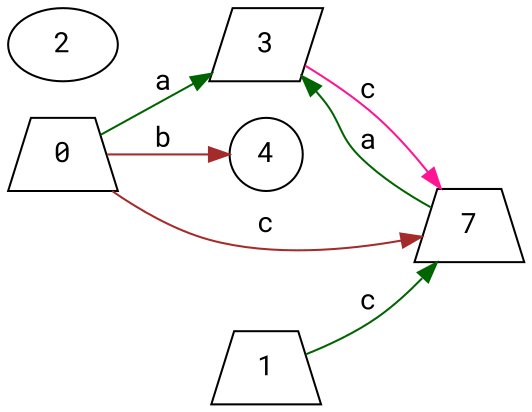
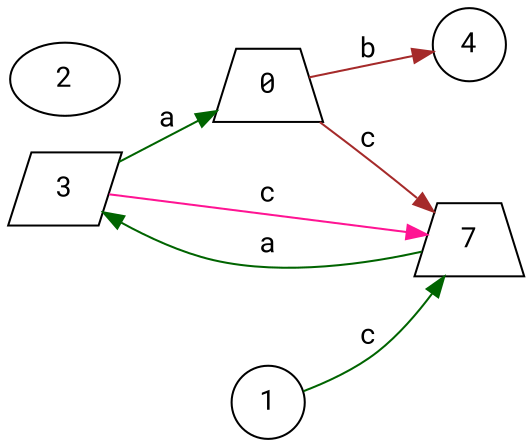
edge "0" -> "3": reversed
node "1": shape trapezium -> circle
